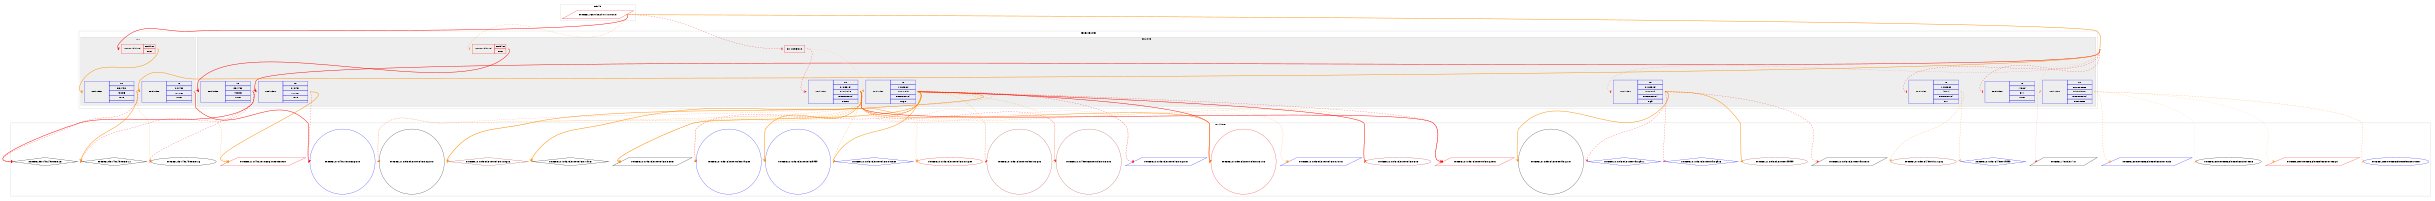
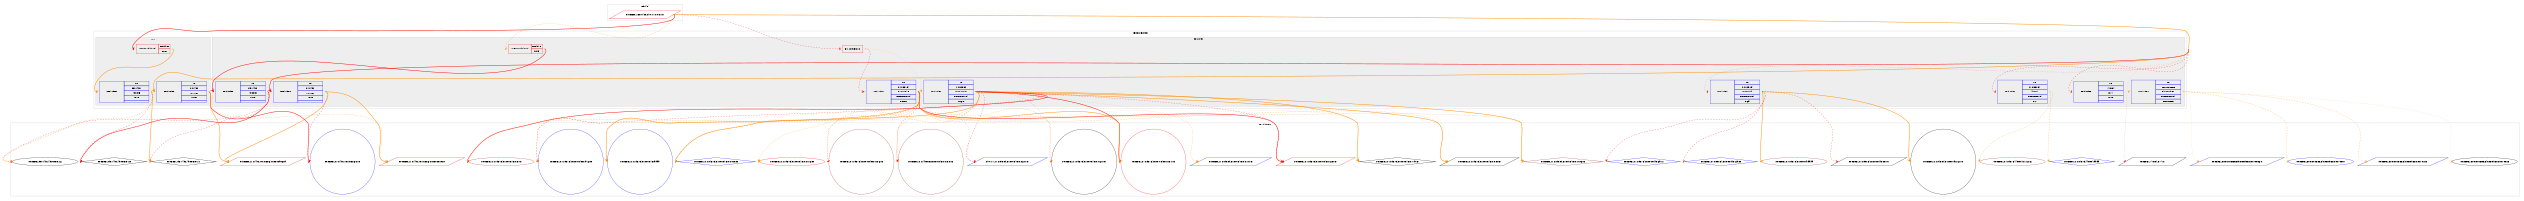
node "portage://sys-libs/ncurses-6.1_p20190609": added
node "portage://sys-devel/automake-1.16.1-r1": label "portage://sys-devel/automake-1.16.1-r1" -> "shmux://sys-devel/automake-1.16.1-r1"
node "portage://app-portage/elt-patches-20170826.1": color red -> blue
